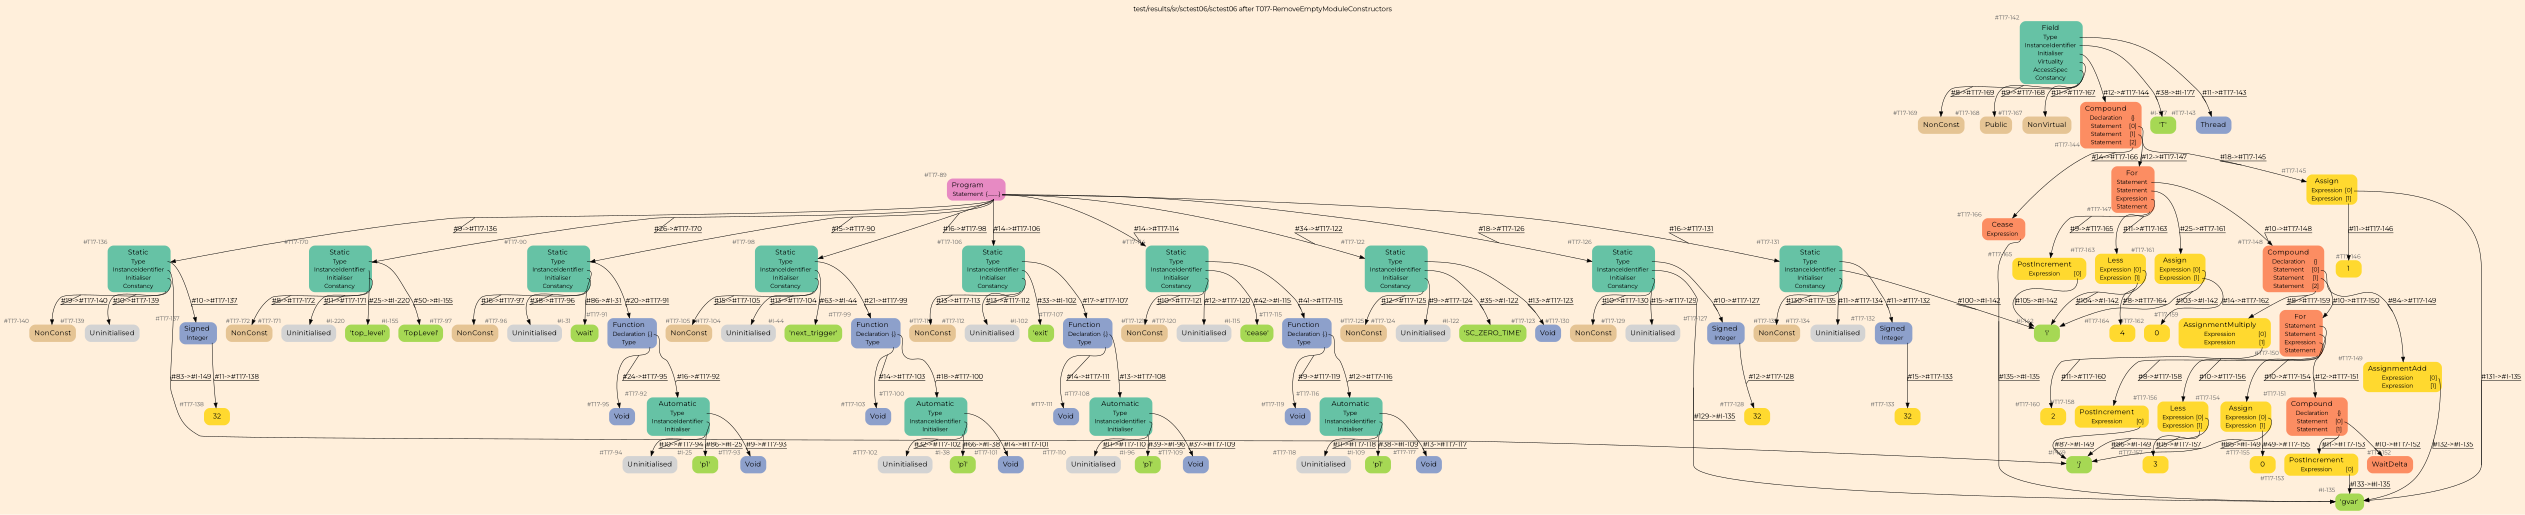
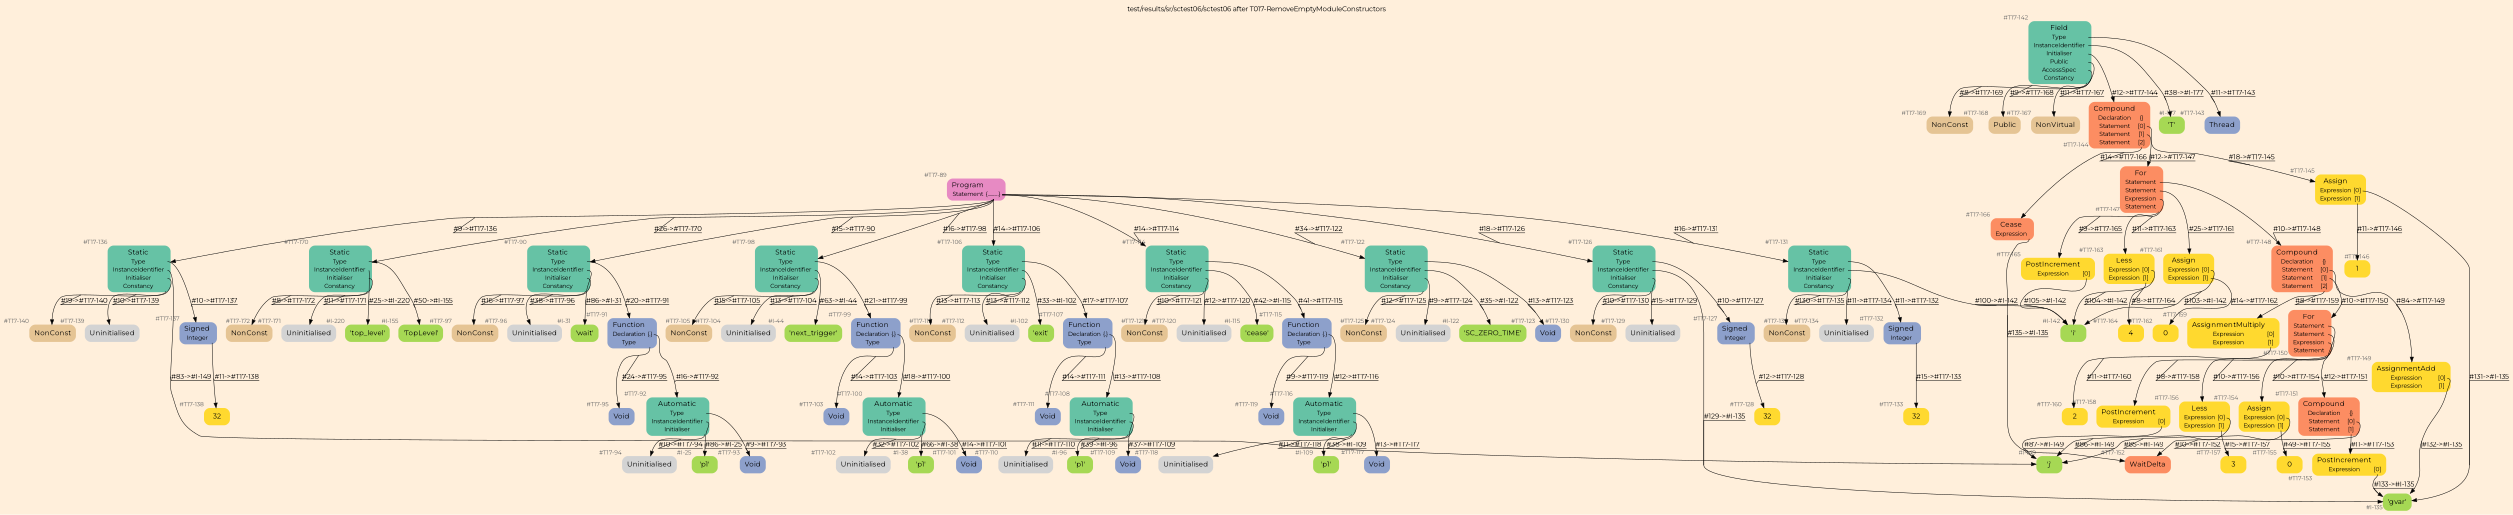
node "Field": text "Virtuality" -> "Public"
edge "Cease" -> "'gvar'": now "Cease" -> "WaitDelta"
